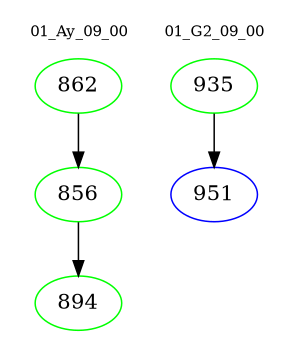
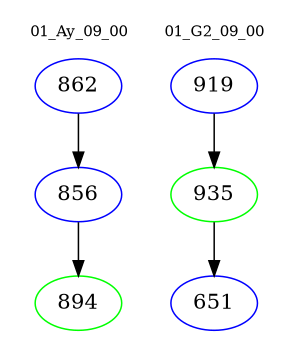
node "862": color green -> blue
node "919": added
node "856": color green -> blue
node "951": label "951" -> "651"
